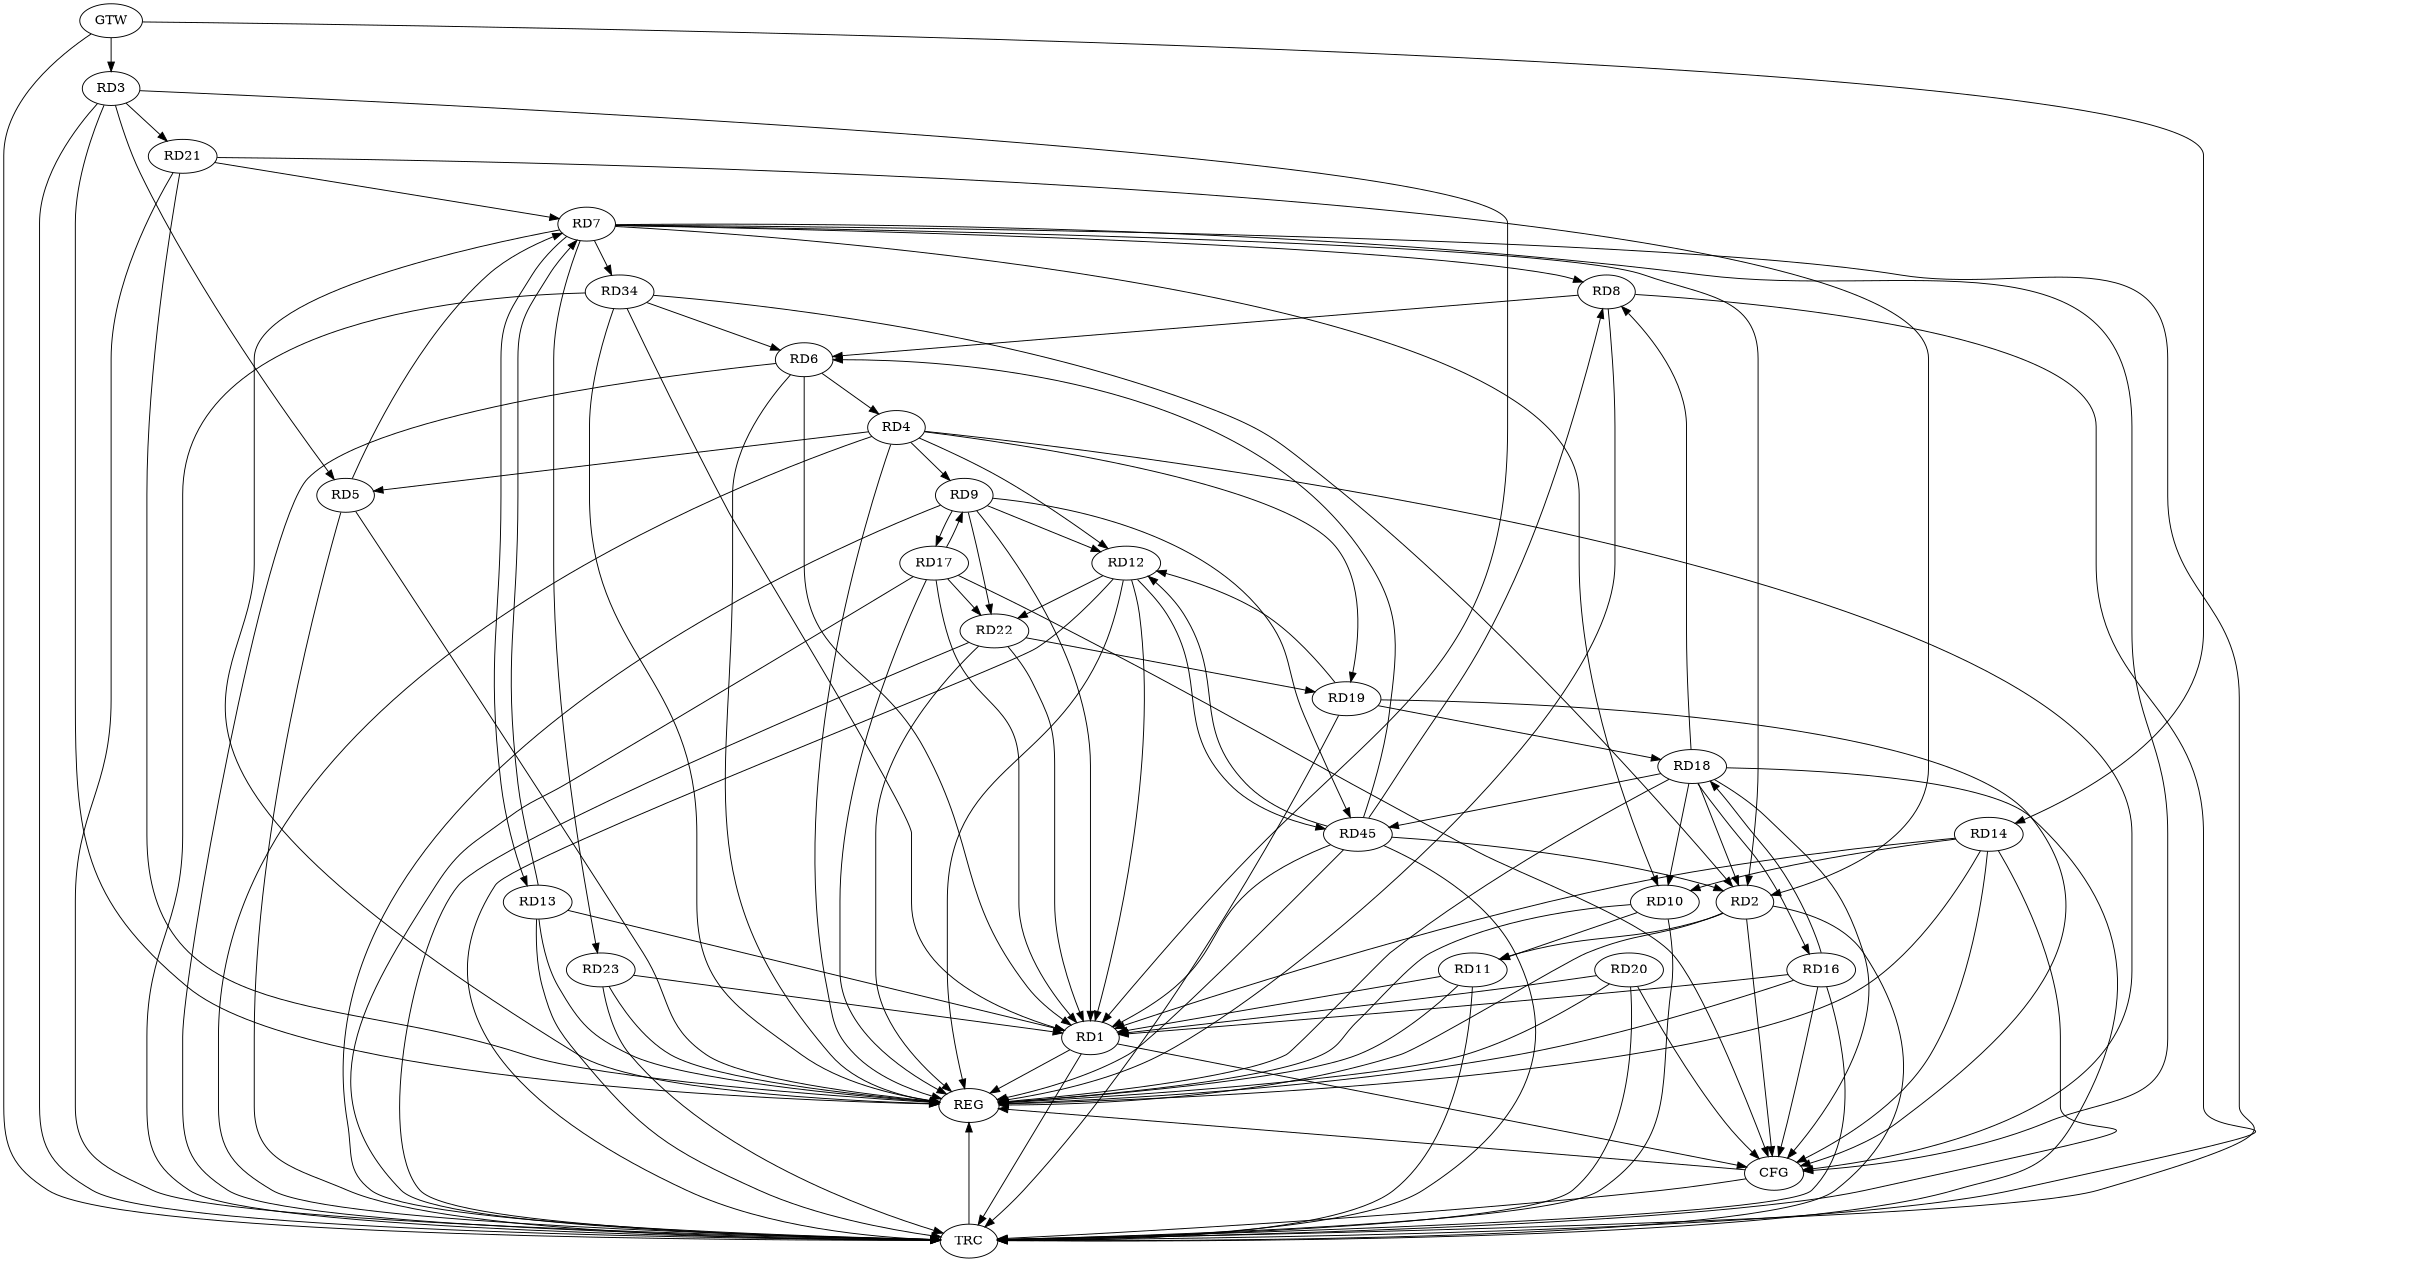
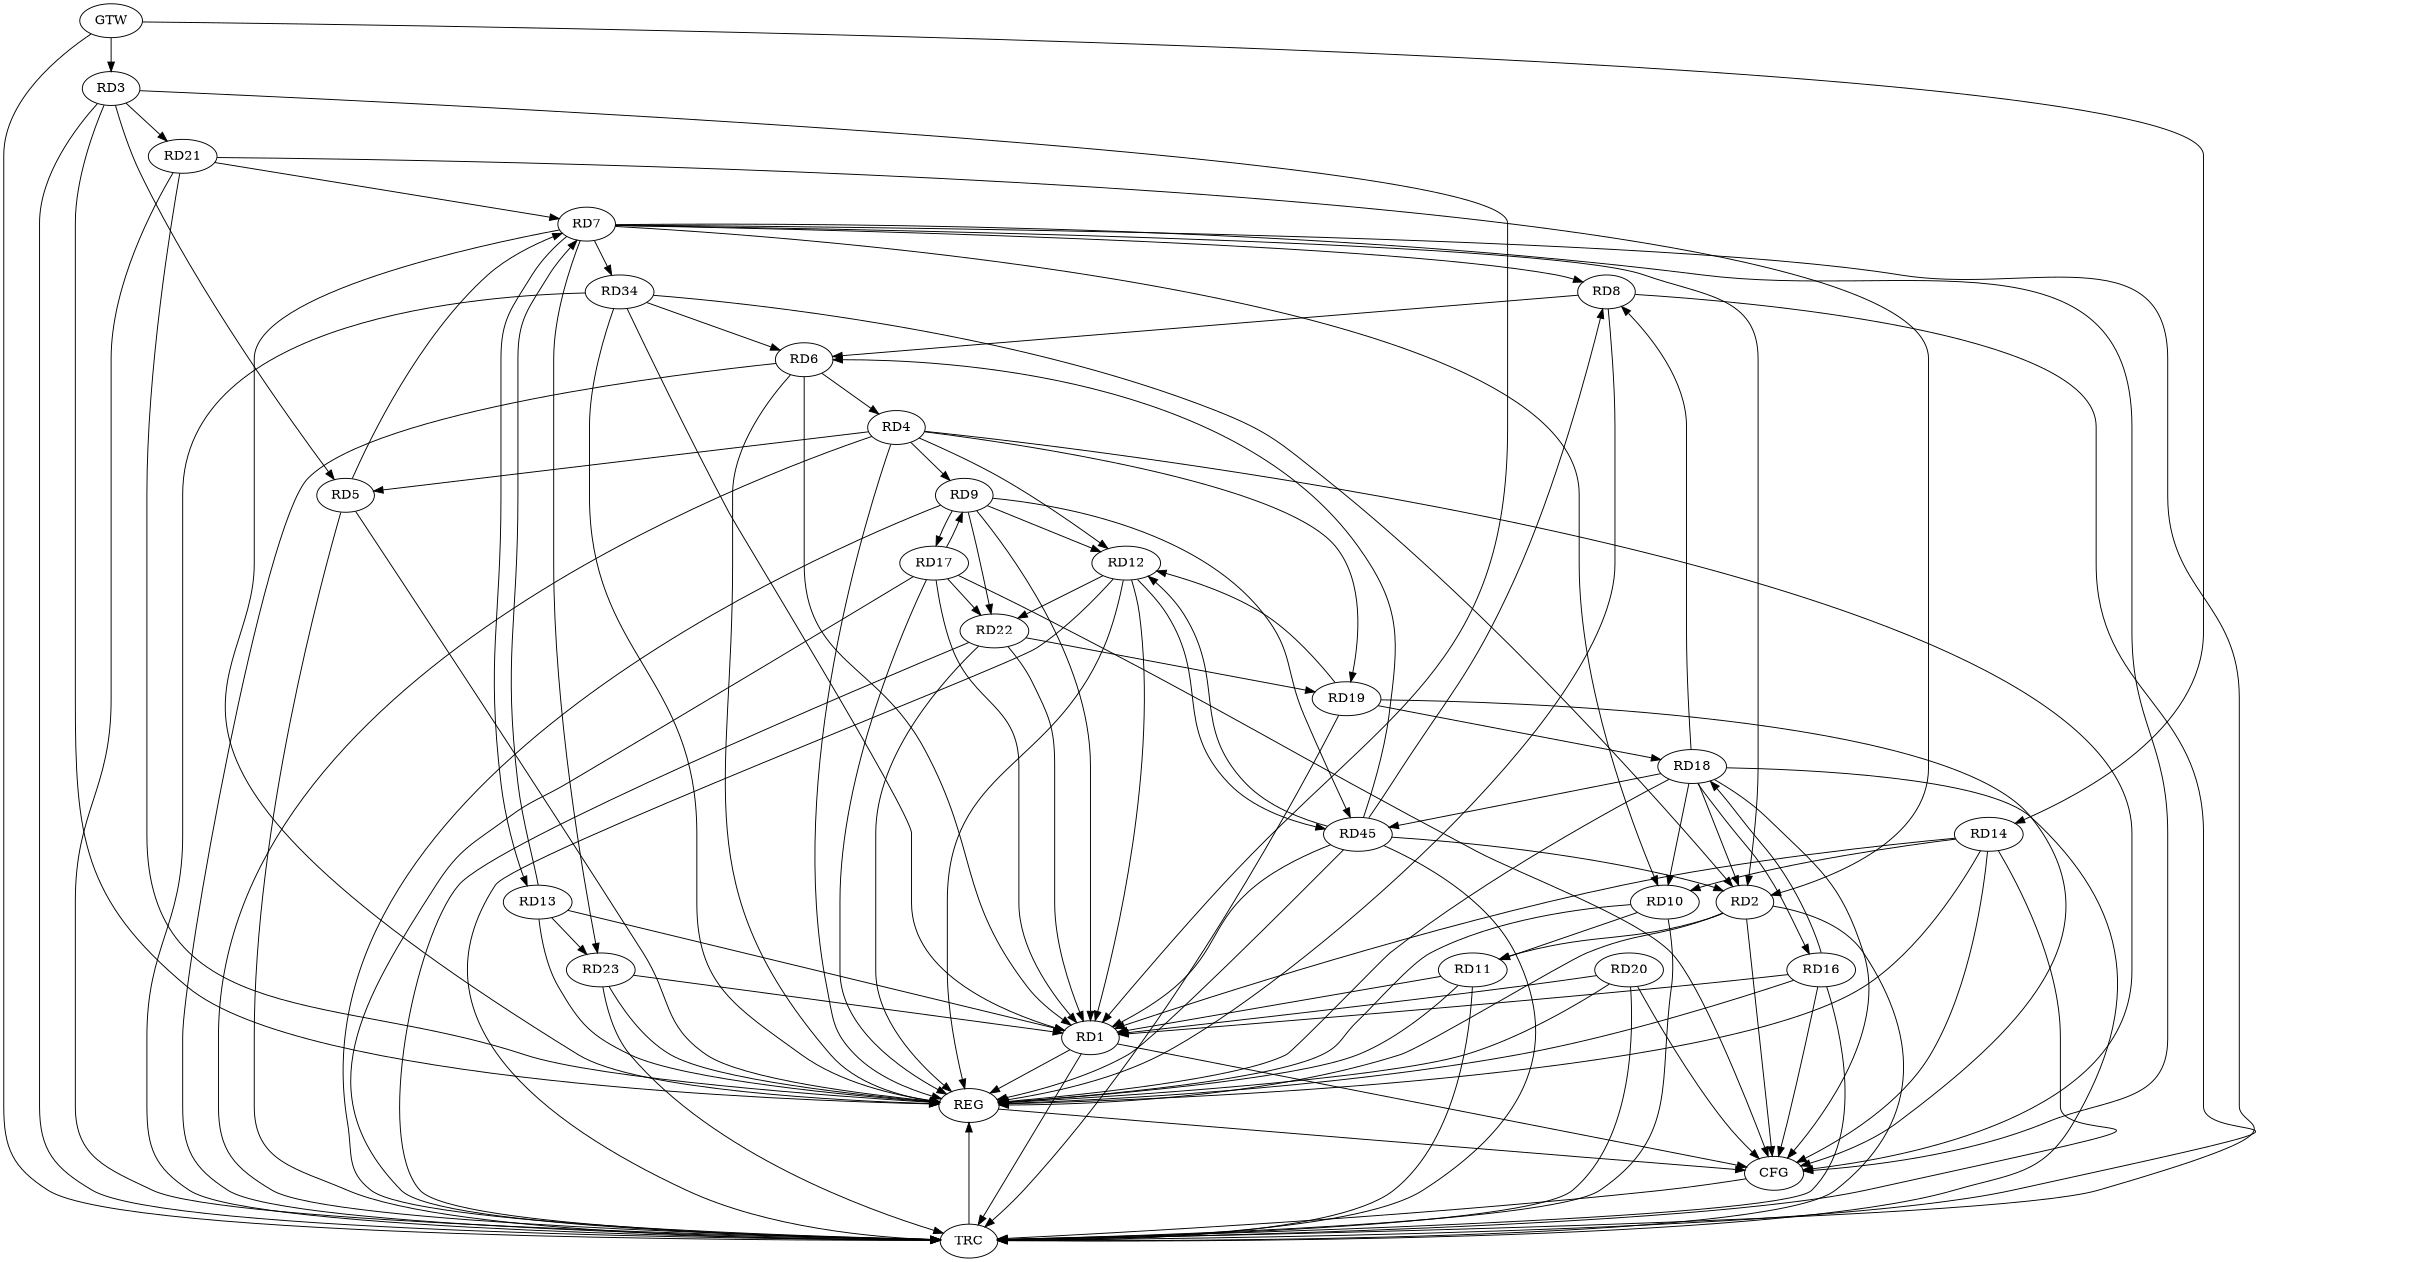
edge "CFG" -> "REG": reversed
edge "RD13" -> "TRC": now "RD13" -> "RD23"
